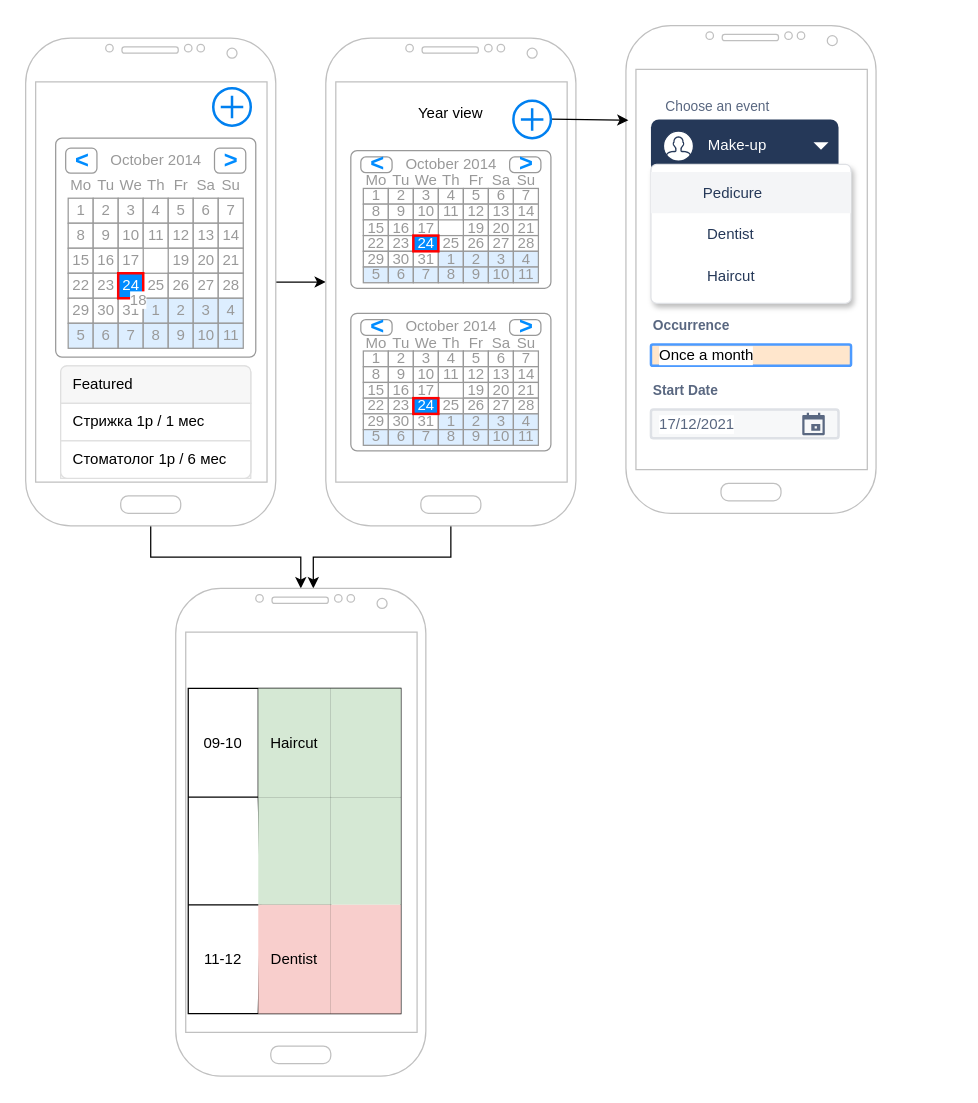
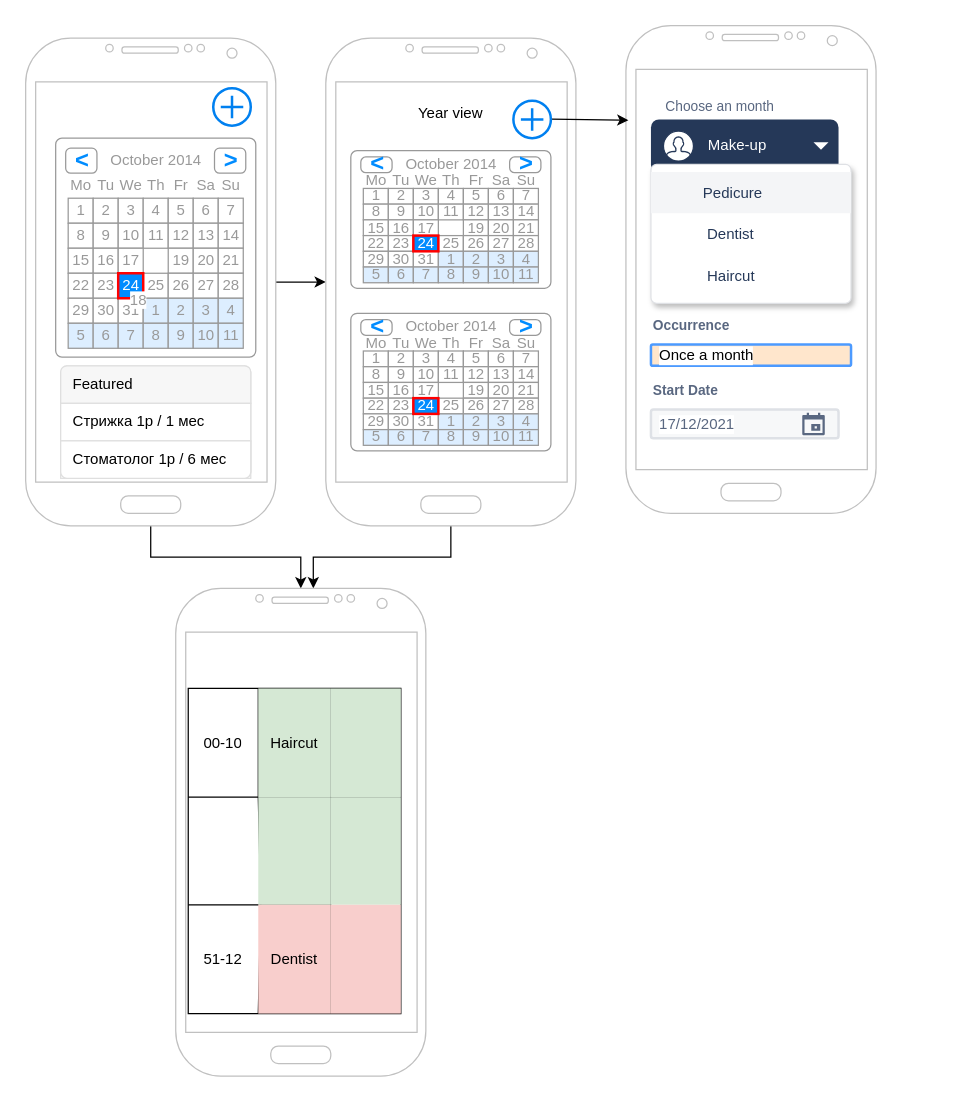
node "Choose an event": label "Choose an event" -> "Choose an month"
node "09-10": label "09-10" -> "00-10"
node "11-12": label "11-12" -> "51-12"
